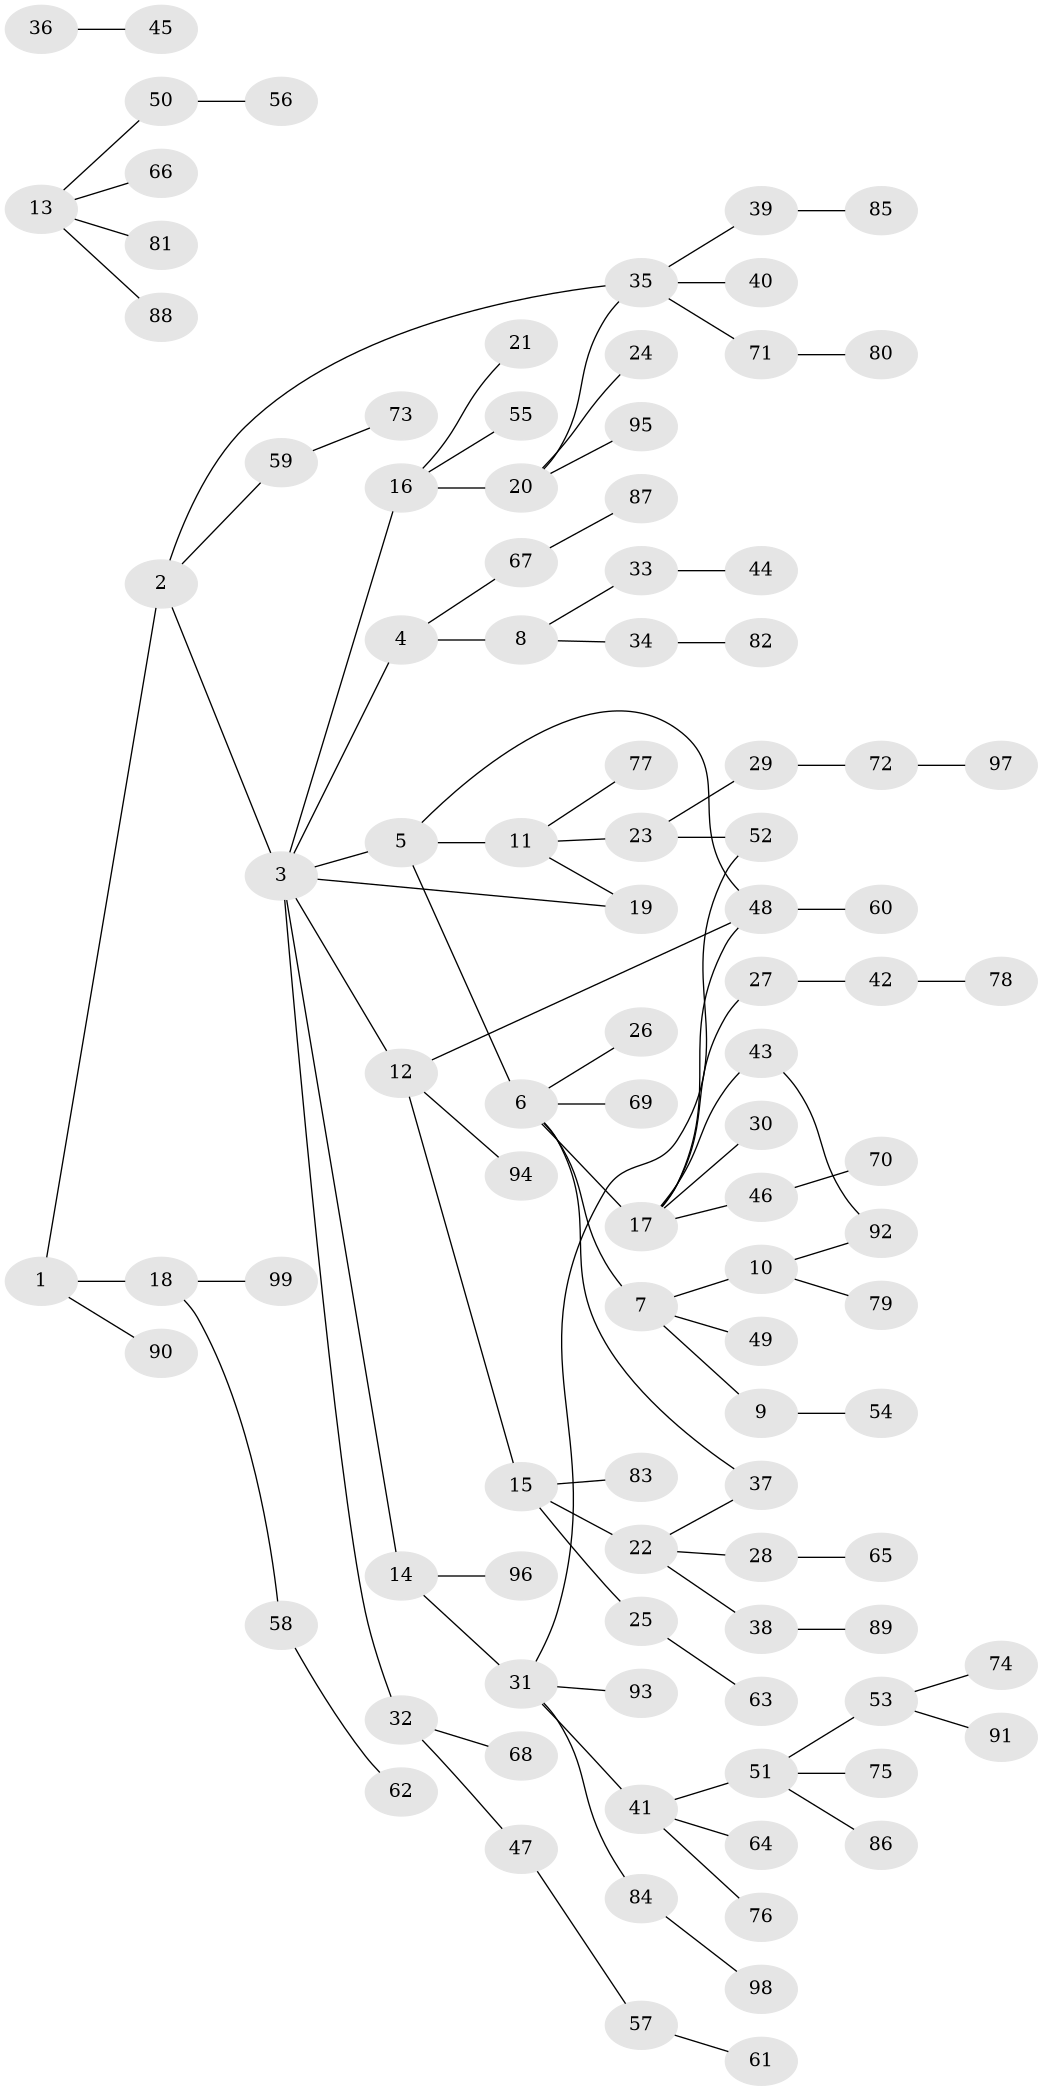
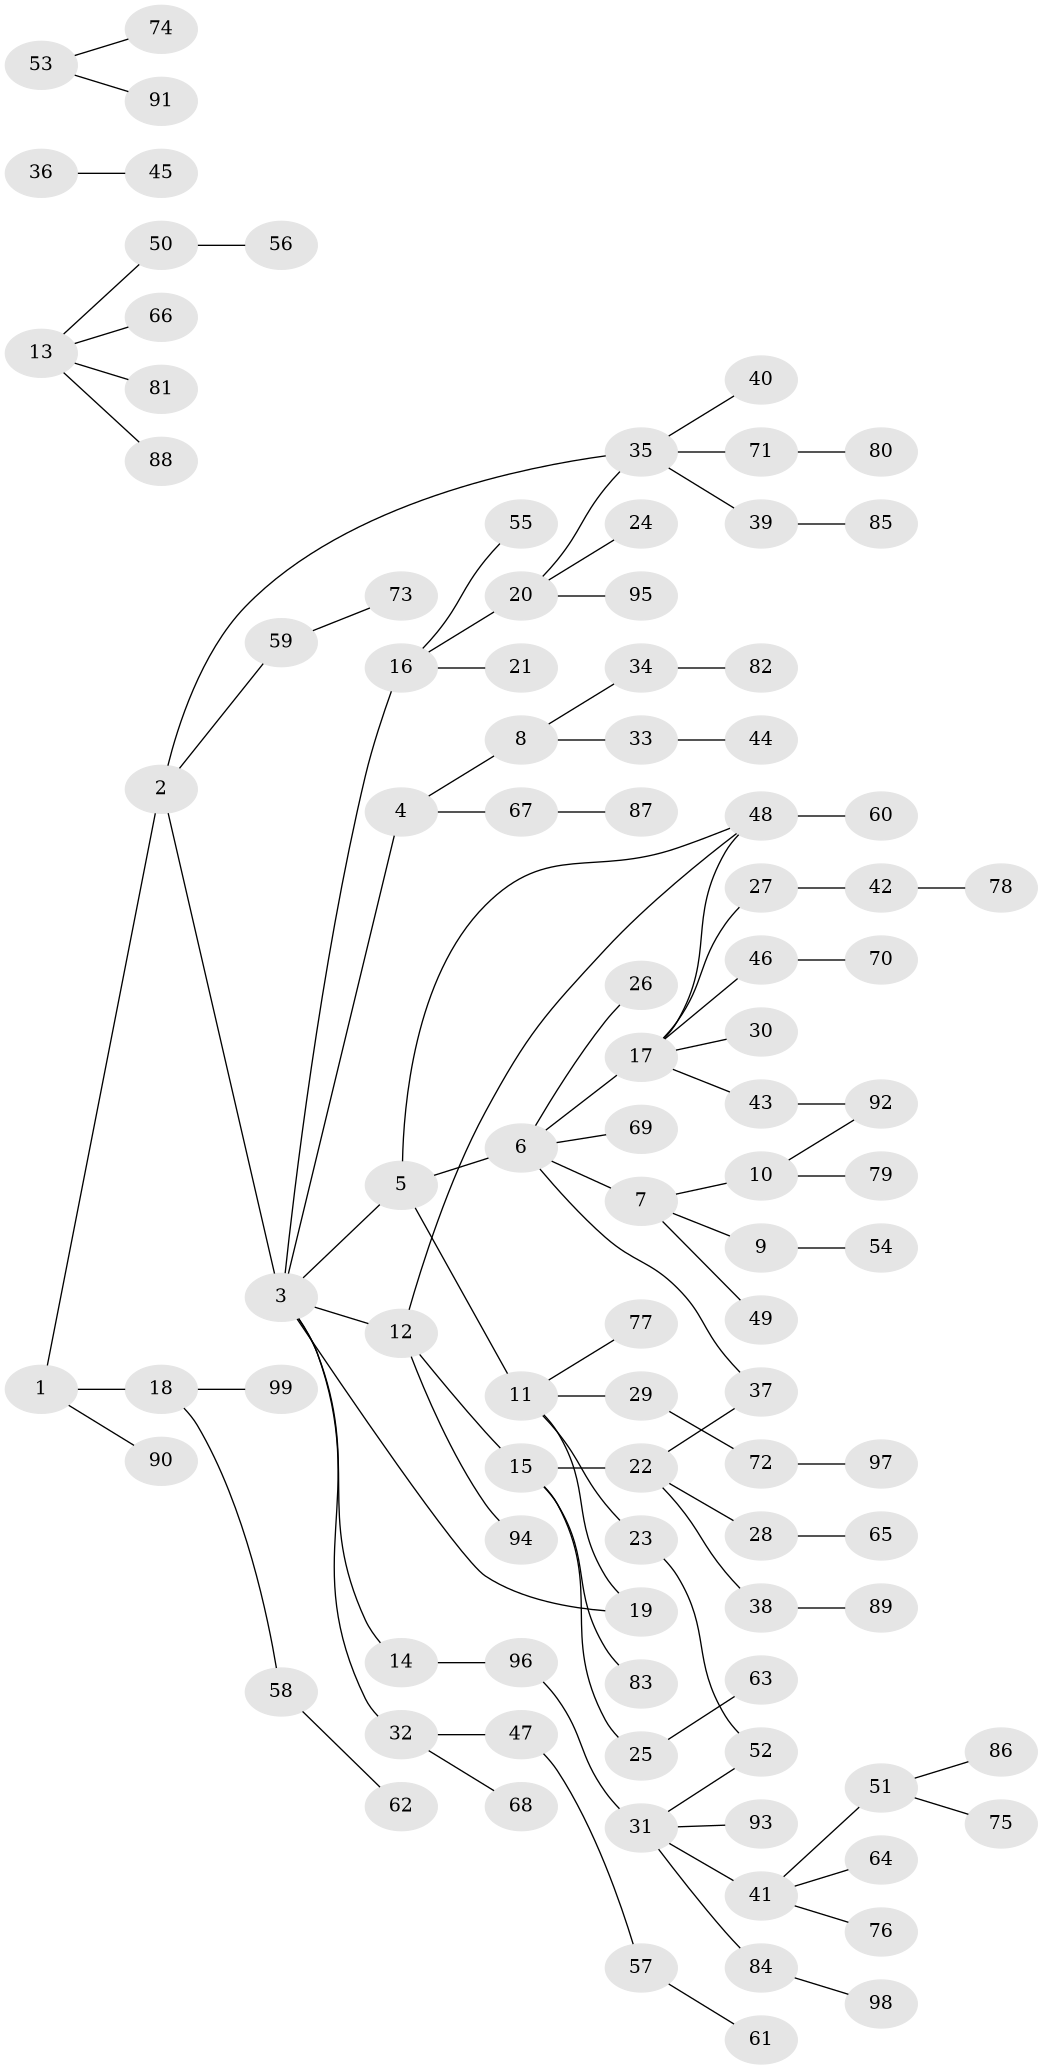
edge "29" -- "23": now "29" -- "11"
edge "14" -- "31": now "96" -- "31"
edge "53" -- "51": removed
